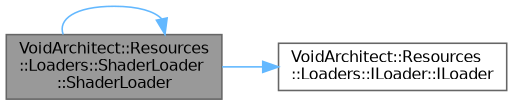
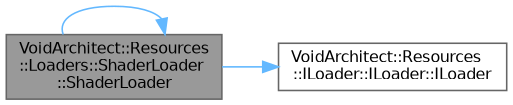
node "VoidArchitect::Resources ::Loaders::ILoader::ILoader": label "VoidArchitect::Resources ::Loaders::ILoader::ILoader" -> "VoidArchitect::Resources ::ILoader::ILoader::ILoader"
